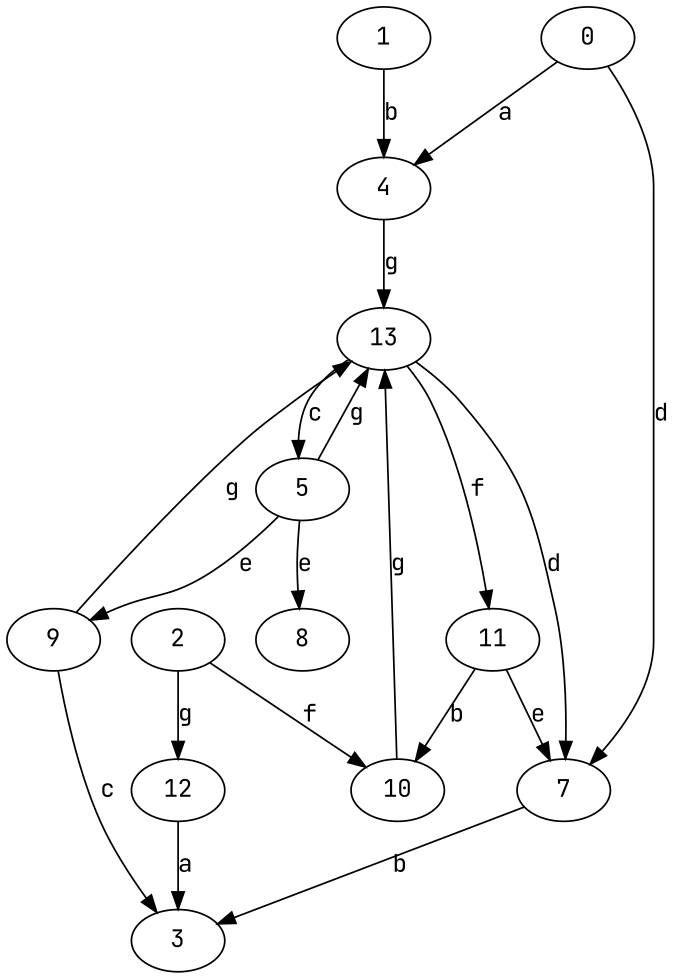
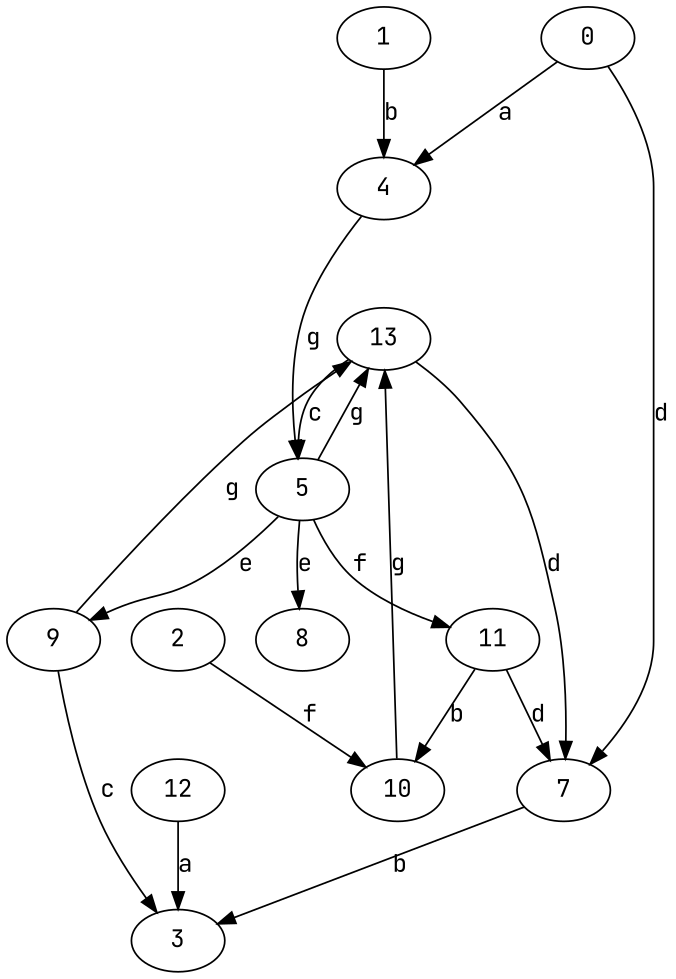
edge "4" -> "13": now "4" -> "5"
edge "13" -> "11": now "5" -> "11"
edge "2" -> "12": removed, label "g"
edge "11" -> "7": label "e" -> "d"
